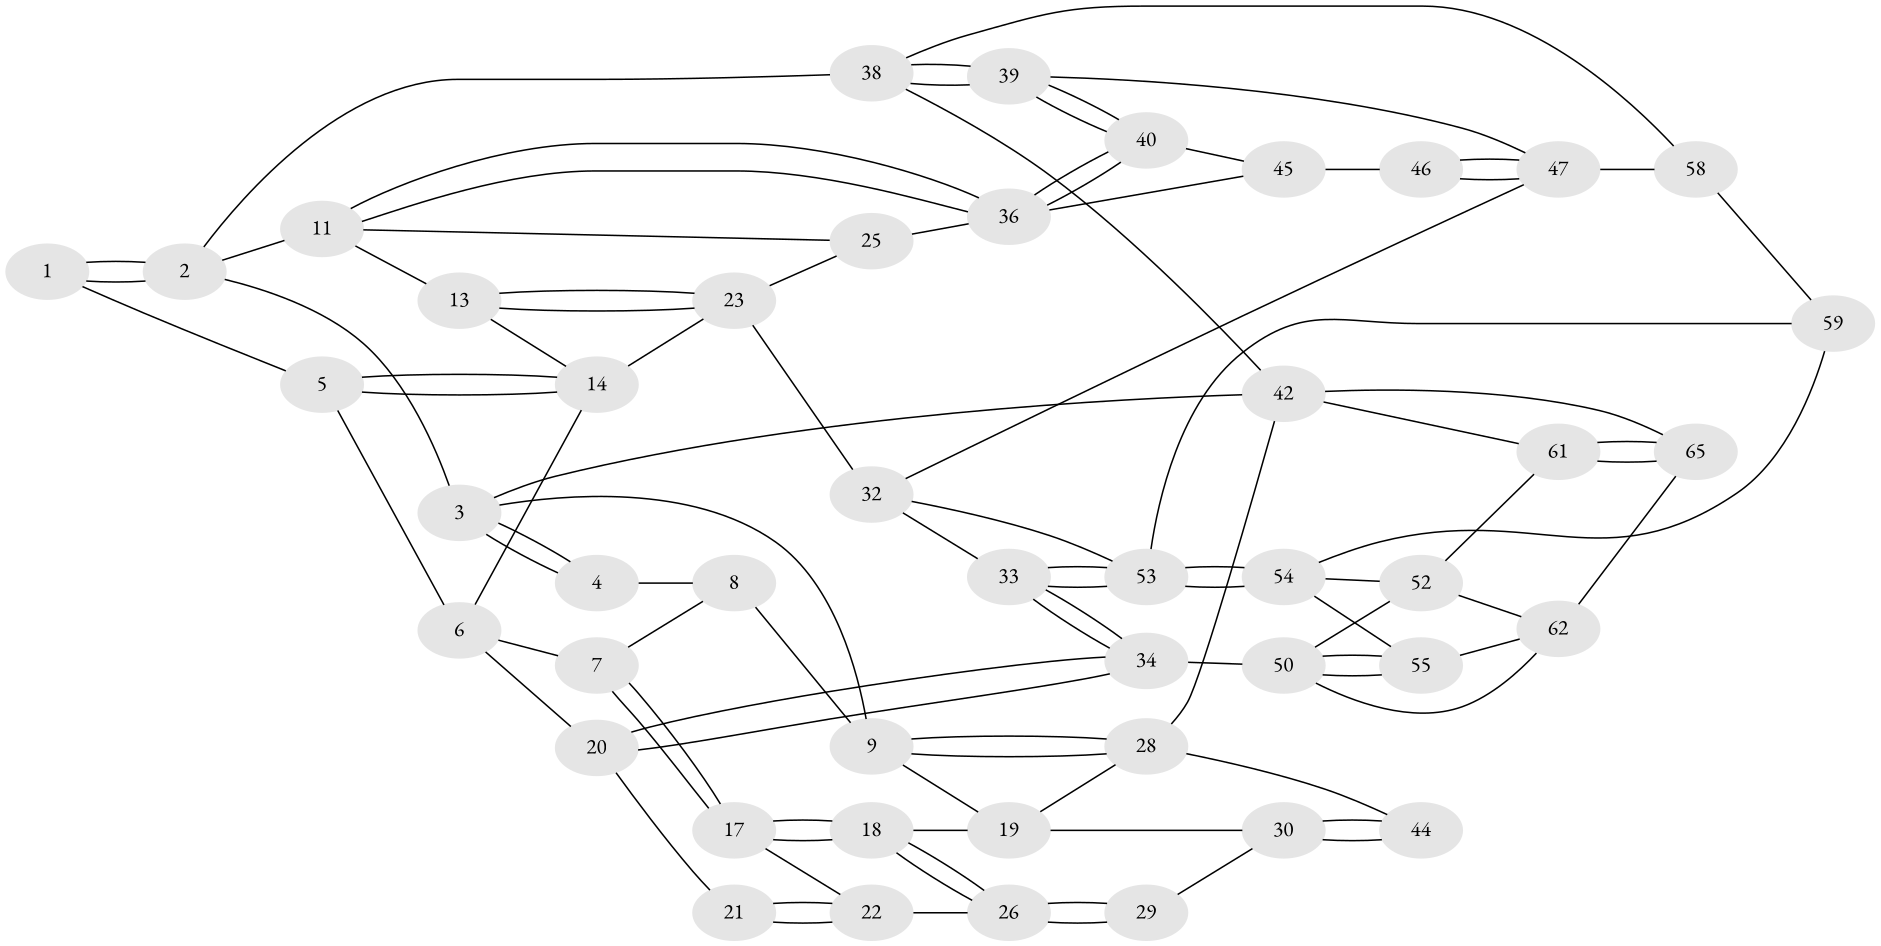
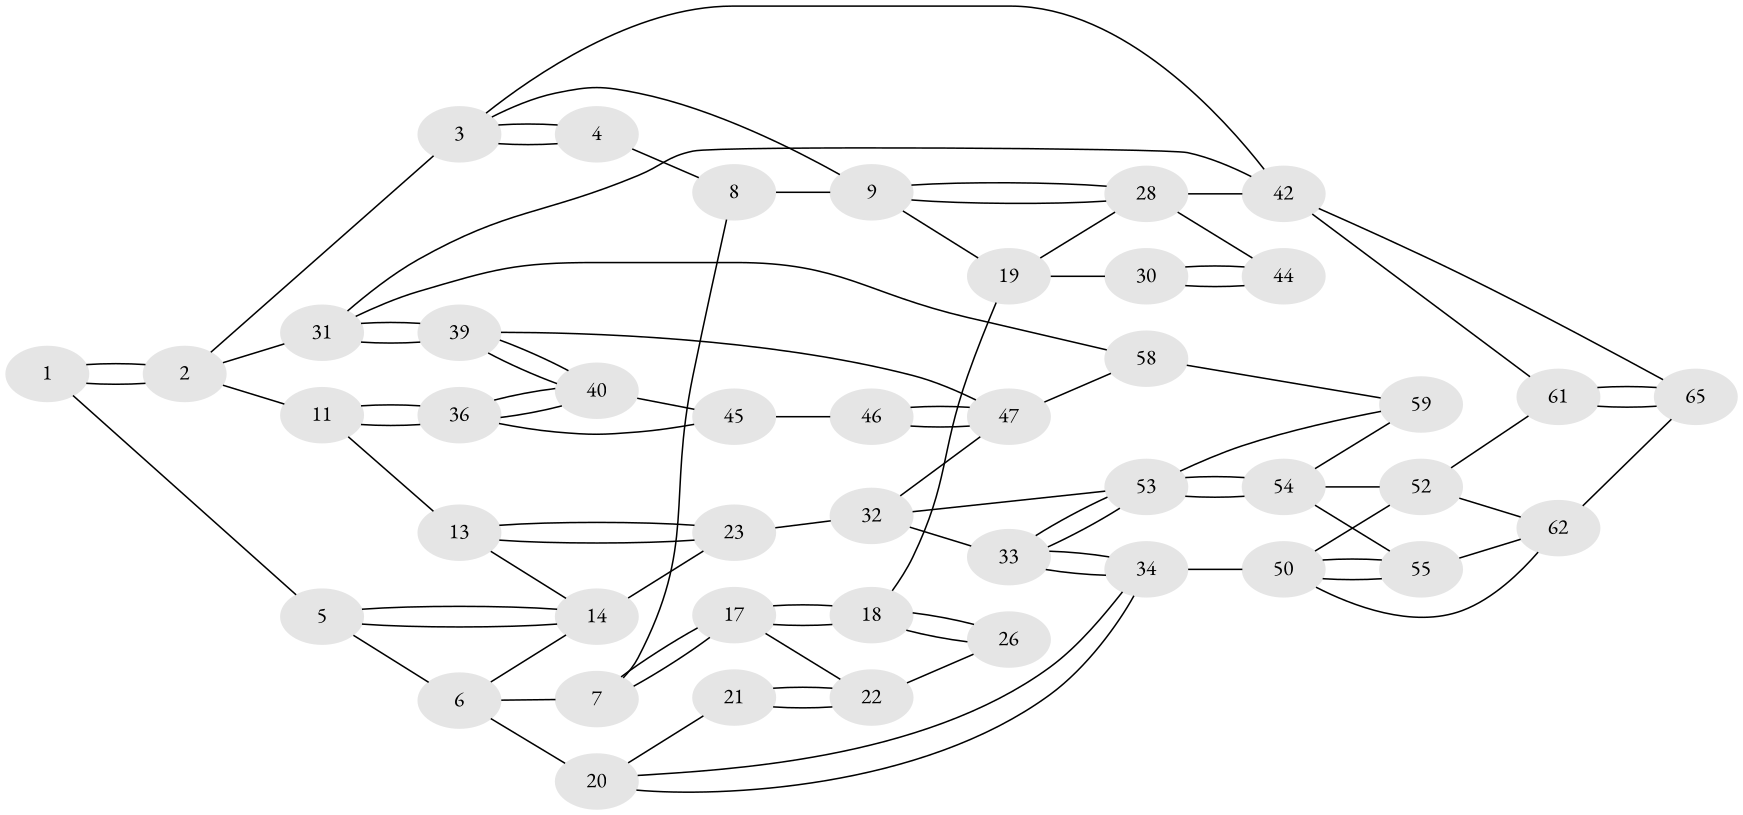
node "38": label "38" -> "31"
node "25": removed
node "29": removed
